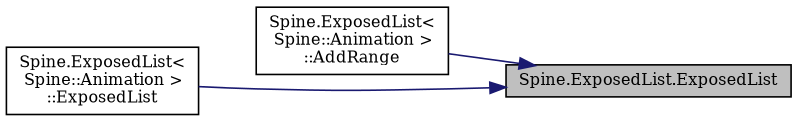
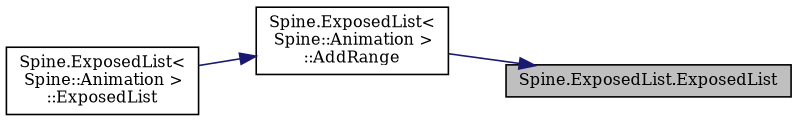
edge "Spine.ExposedList< Spine::Animation > ::ExposedList" -> "Spine.ExposedList.ExposedList": now "Spine.ExposedList< Spine::Animation > ::ExposedList" -> "Spine.ExposedList< Spine::Animation > ::AddRange"
